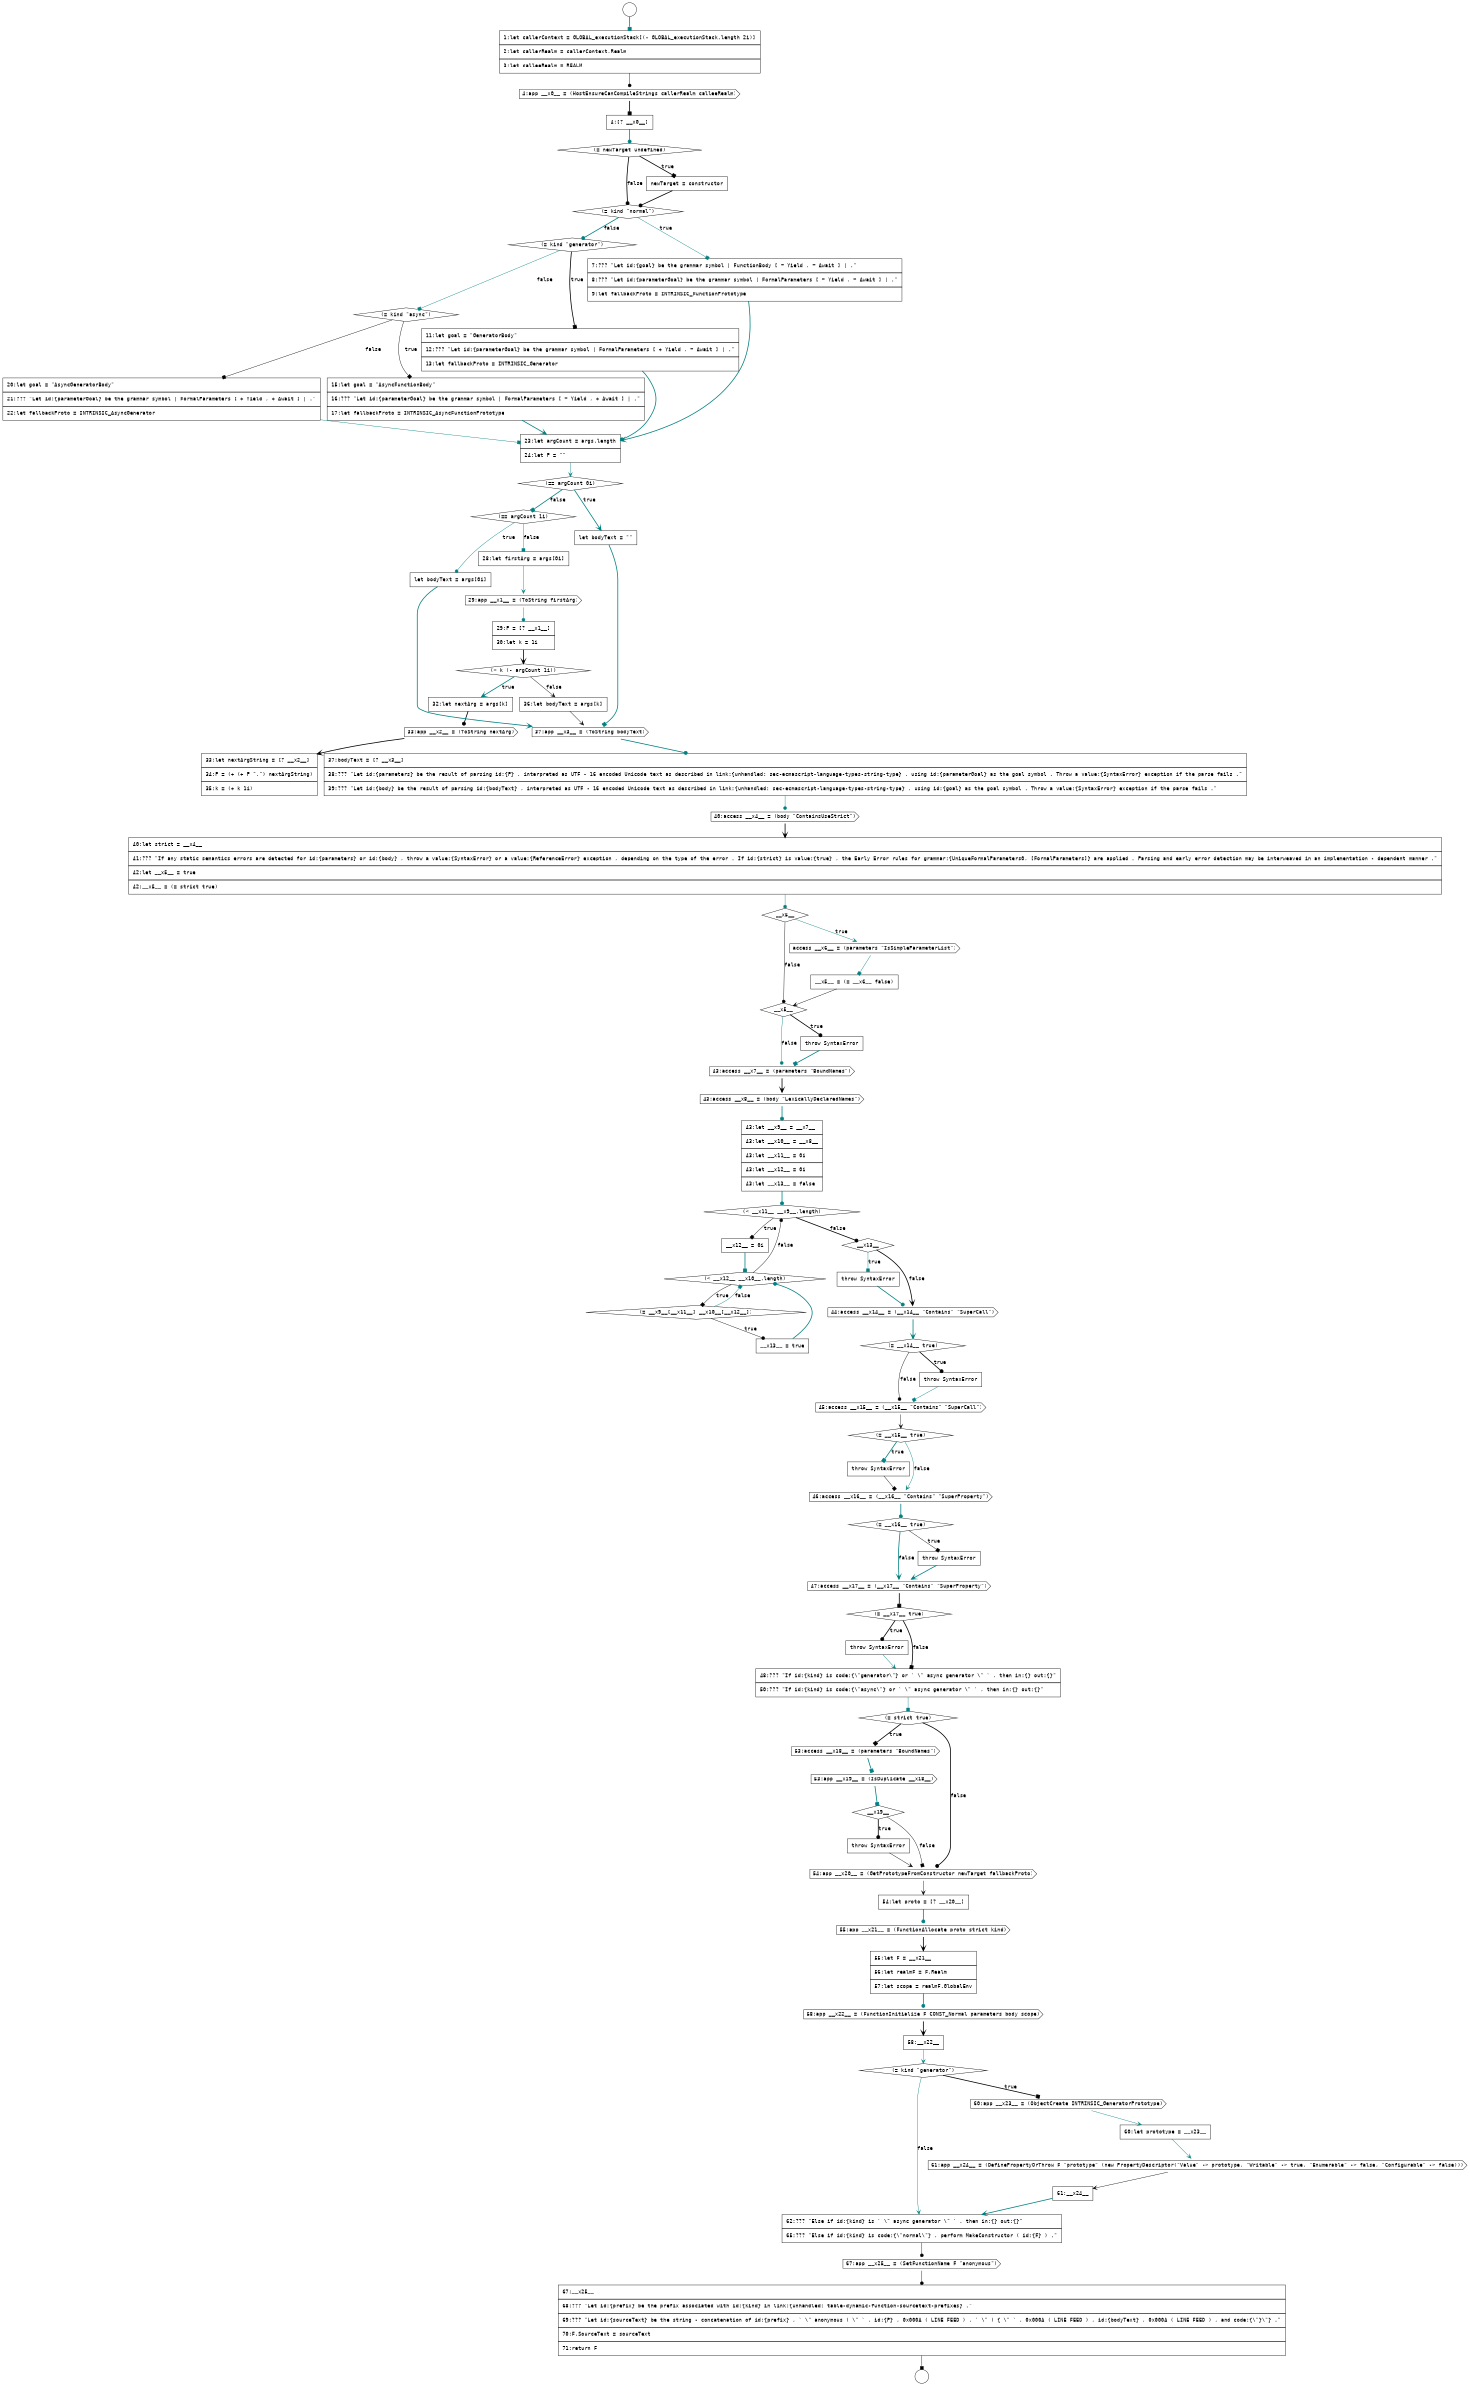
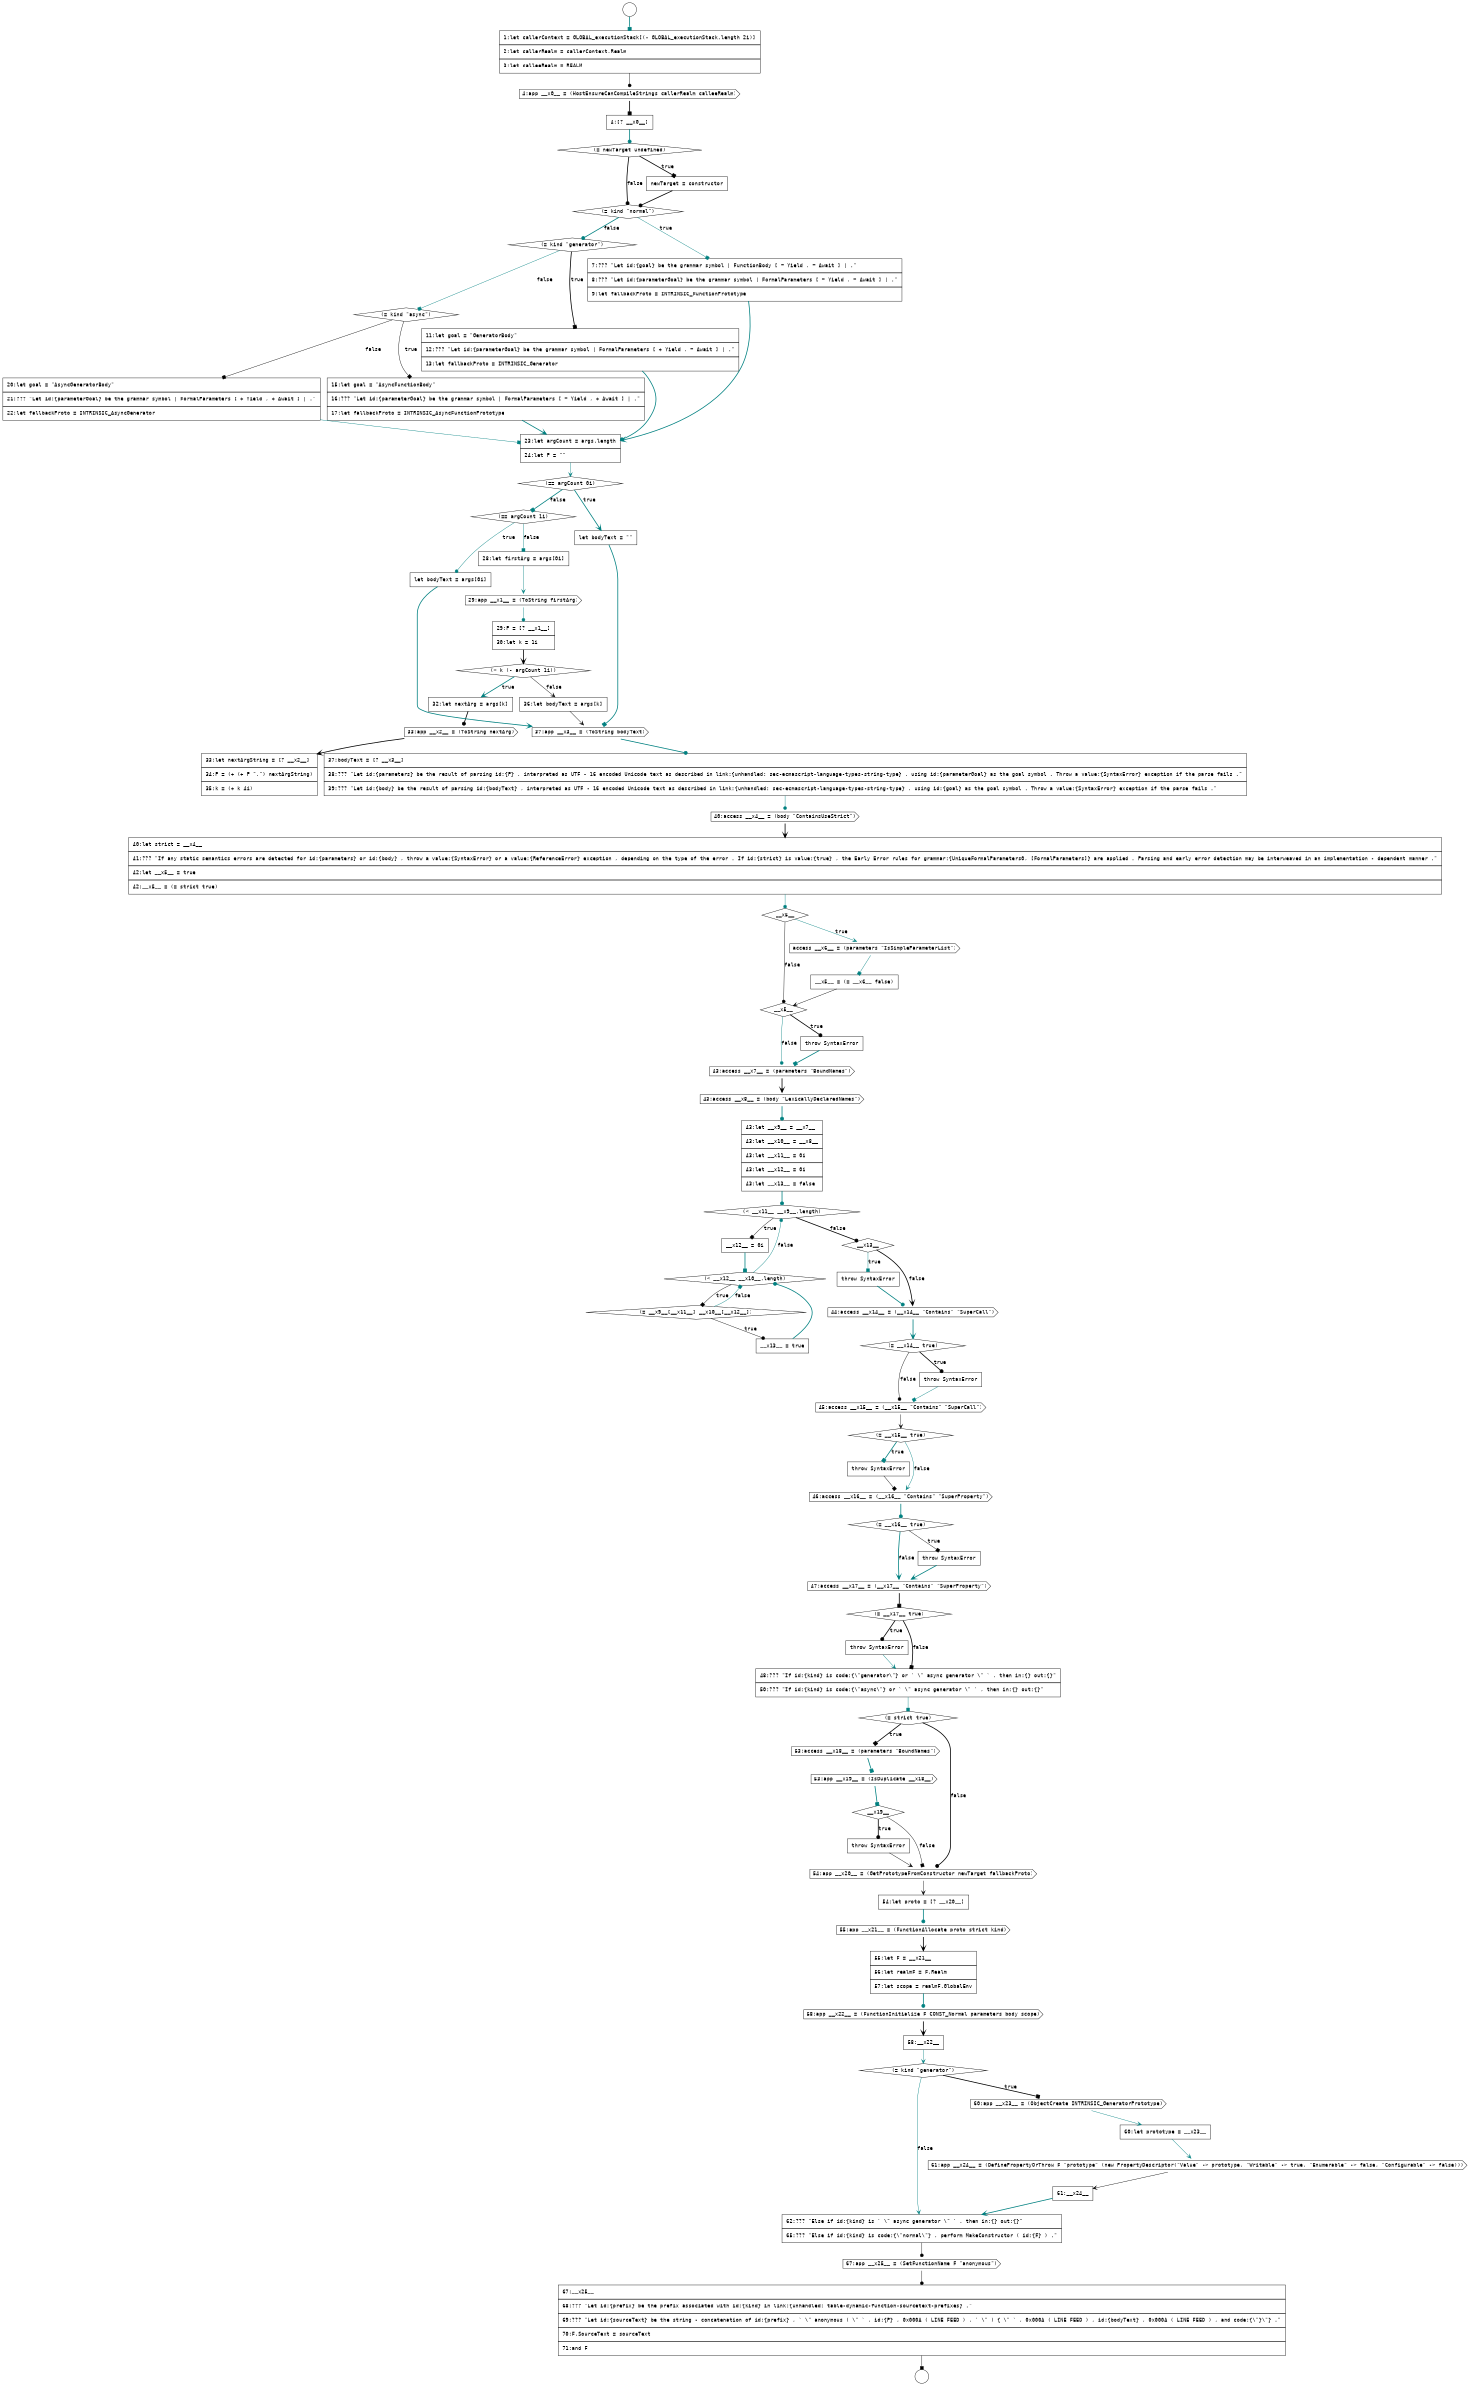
node "33:let nextArgString = [? __x2__]": text "35:k = (+ k 1i)" -> "35:k = (+ k 4i)"
edge "(< __x12__ __x10__.length)" -> "(< __x11__ __x9__.length)": color black -> teal
node "67:__x25__": text "71:return F" -> "71:and F"
